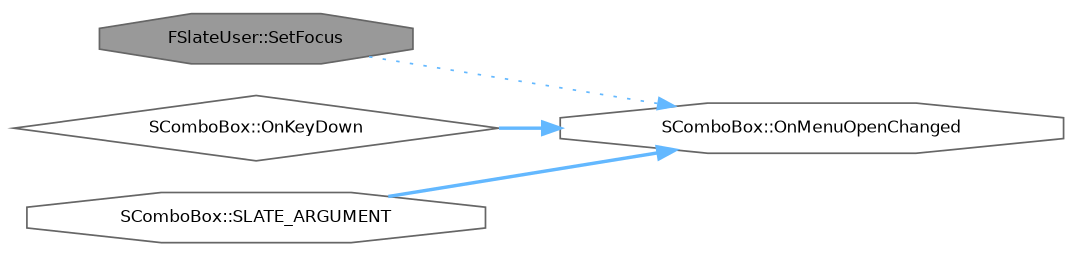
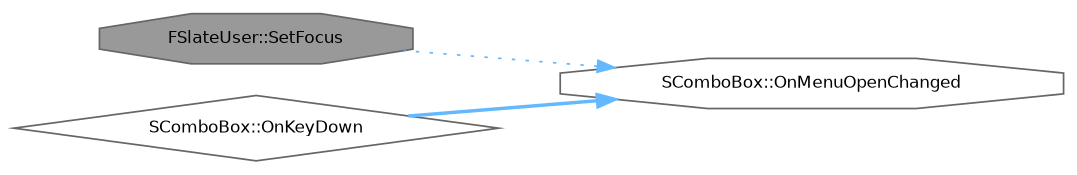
node "SComboBox::SLATE_ARGUMENT": removed
